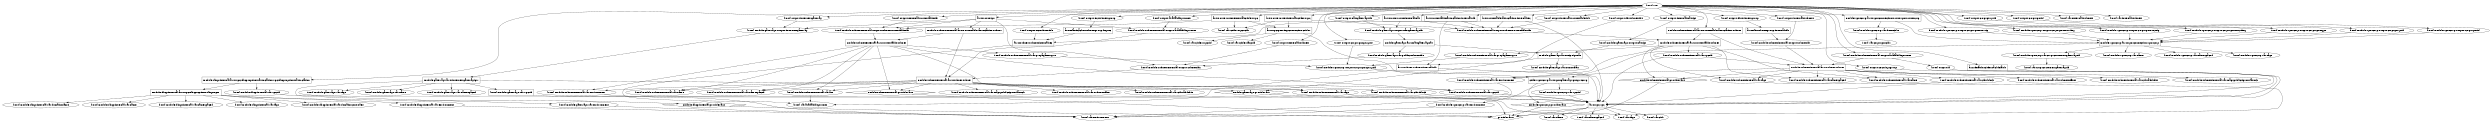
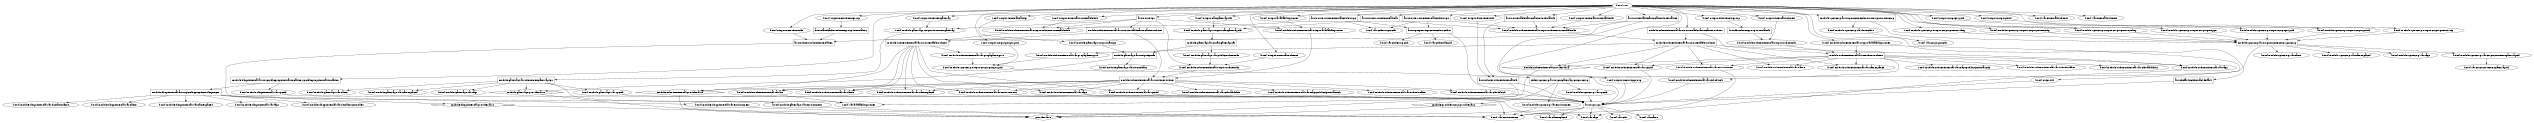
node "aws_elasticache_subnet_group.key_ec": label "aws_elasticache_subnet_group.key_ec" -> "aws_elasticache_subnet_group.internal_ec"
edge "[root] module.subnet_internal.var.vpc_id" -> "module.subnet_internal.aws_subnet.subnet": reversed
node "[root] module.gateways.var.vpc_id": shape box -> ellipse
node "module.vpn_corp.provider.aws": label "module.vpn_corp.provider.aws" -> "module.provider_corp.provider.aws"
